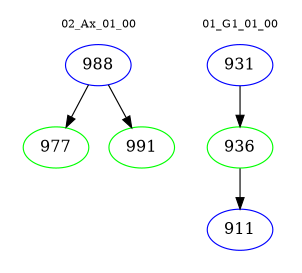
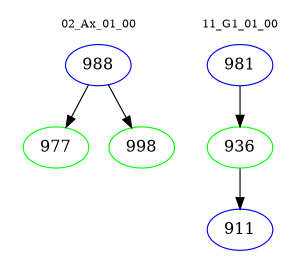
cluster "01_G1_01_00": label "01_G1_01_00" -> "11_G1_01_00"
node "931": label "931" -> "981"
node "991": label "991" -> "998"
